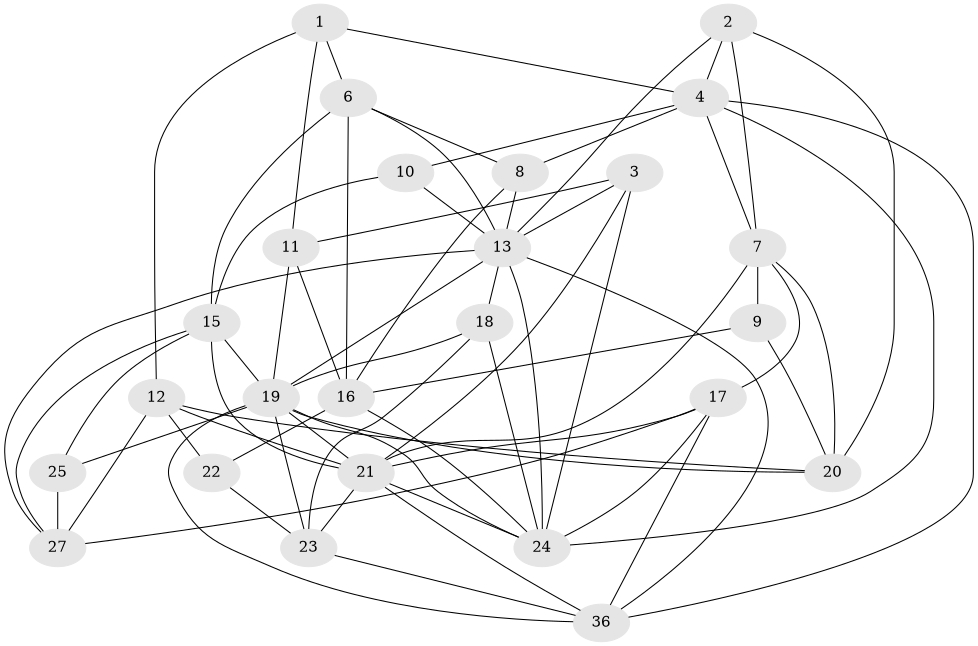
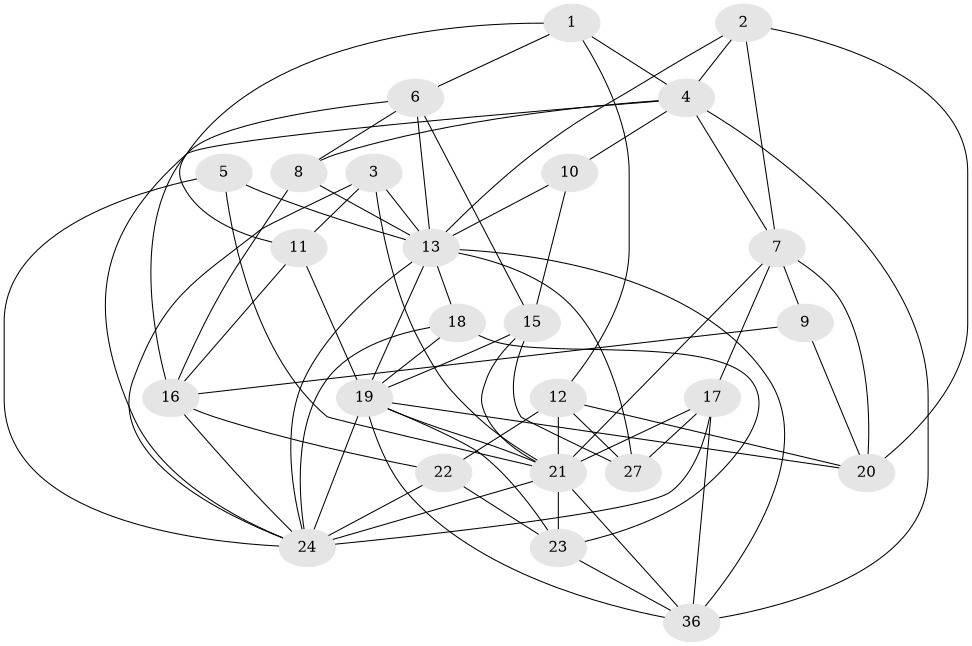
node "5": added
node "25": removed
edge "22" -- "24": added
